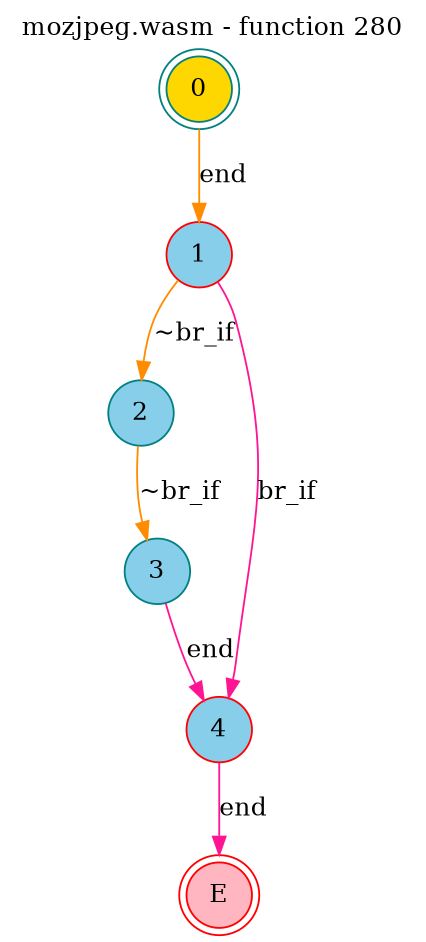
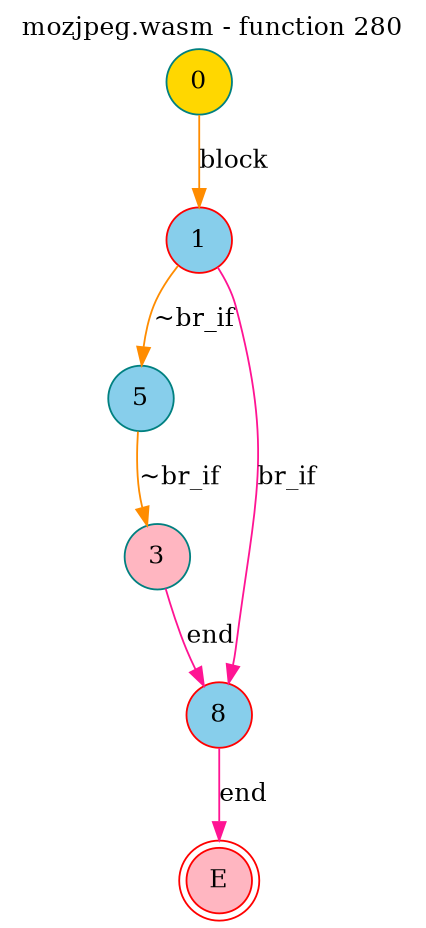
node "0": shape doublecircle -> circle
edge "0" -> "1": label "end" -> "block"
node "2": label "2" -> "5"
node "3": fillcolor skyblue -> lightpink
node "4": label "4" -> "8"
